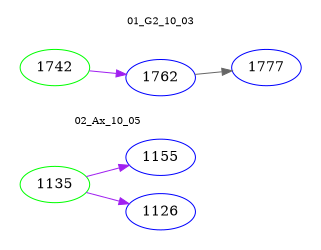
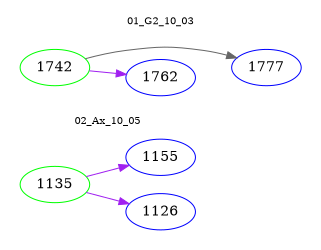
edge "1762" -> "1777": now "1742" -> "1777"
